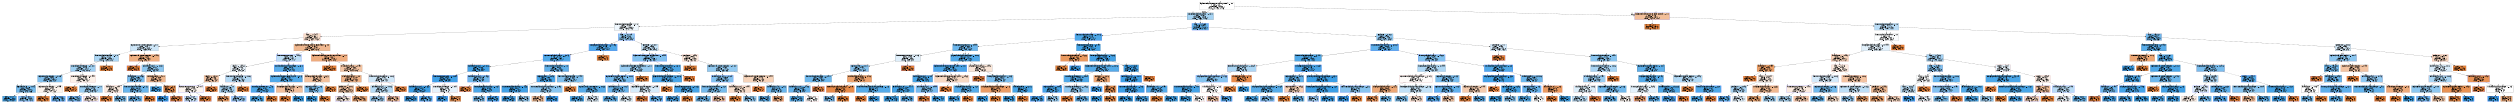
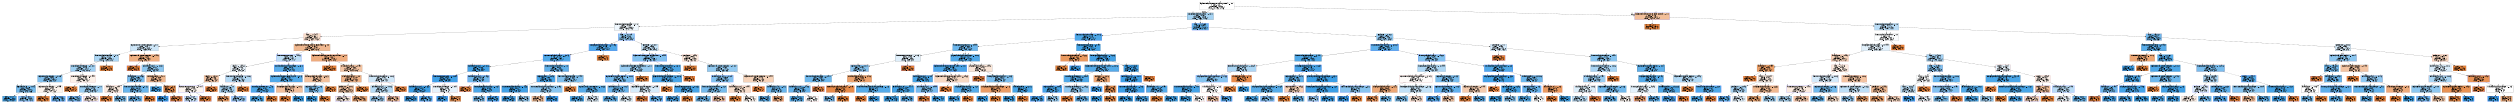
node "gini = 0.416 samples = 61 value = [18, 43]": fillcolor #399de594 -> #e5813914
node "gini = 0.229 samples = 38 value = [5, 33]": added
